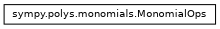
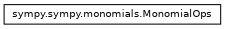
node "sympy.polys.monomials.MonomialOps": label "sympy.polys.monomials.MonomialOps" -> "sympy.sympy.monomials.MonomialOps"
